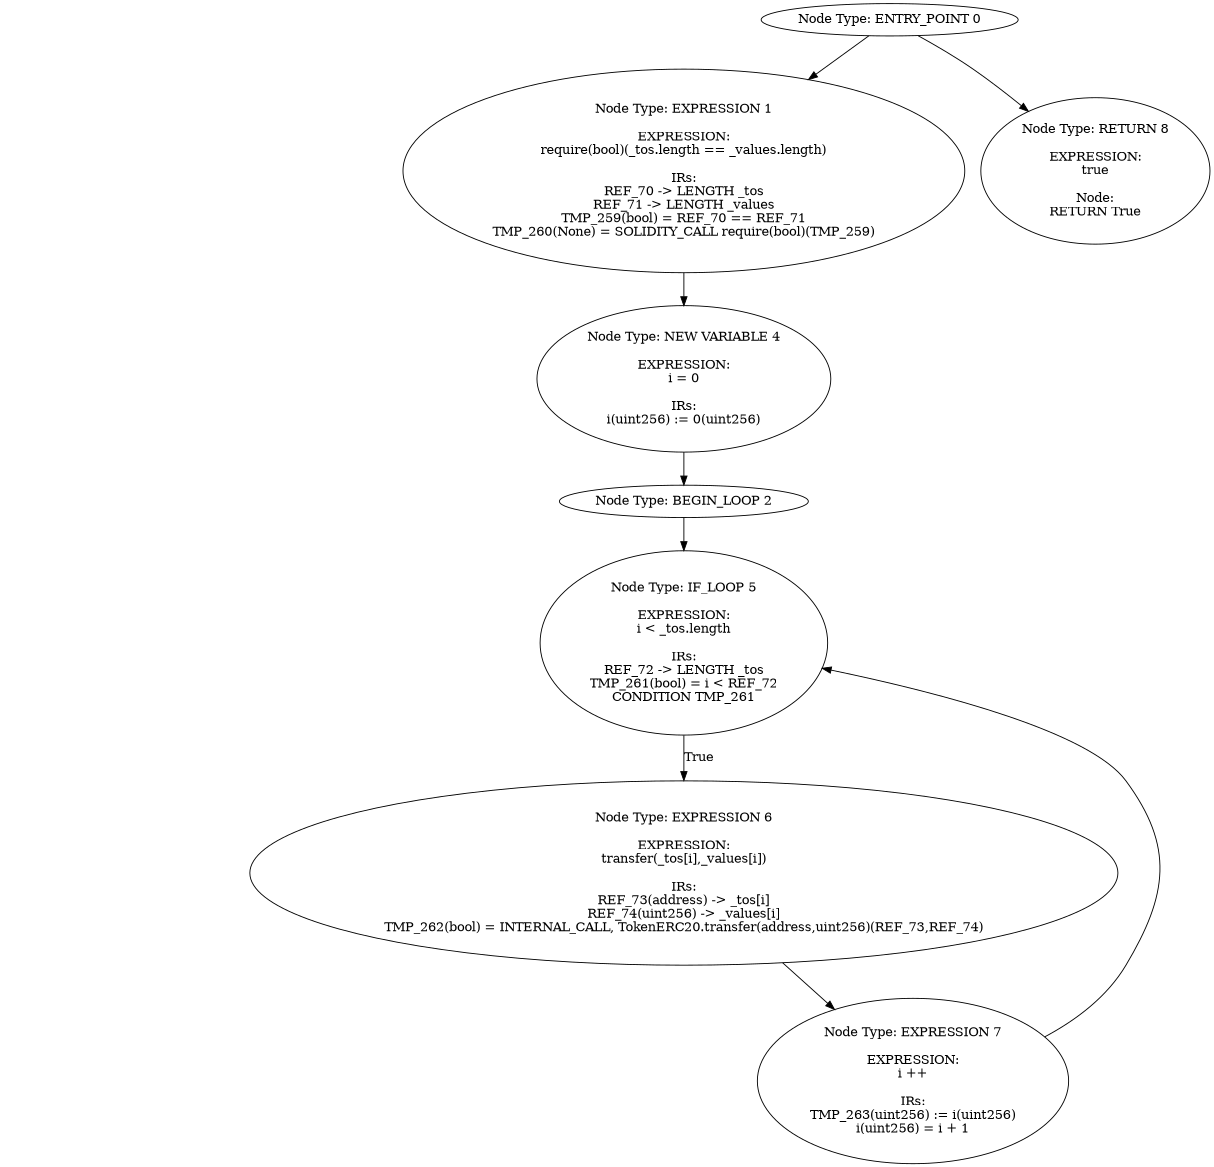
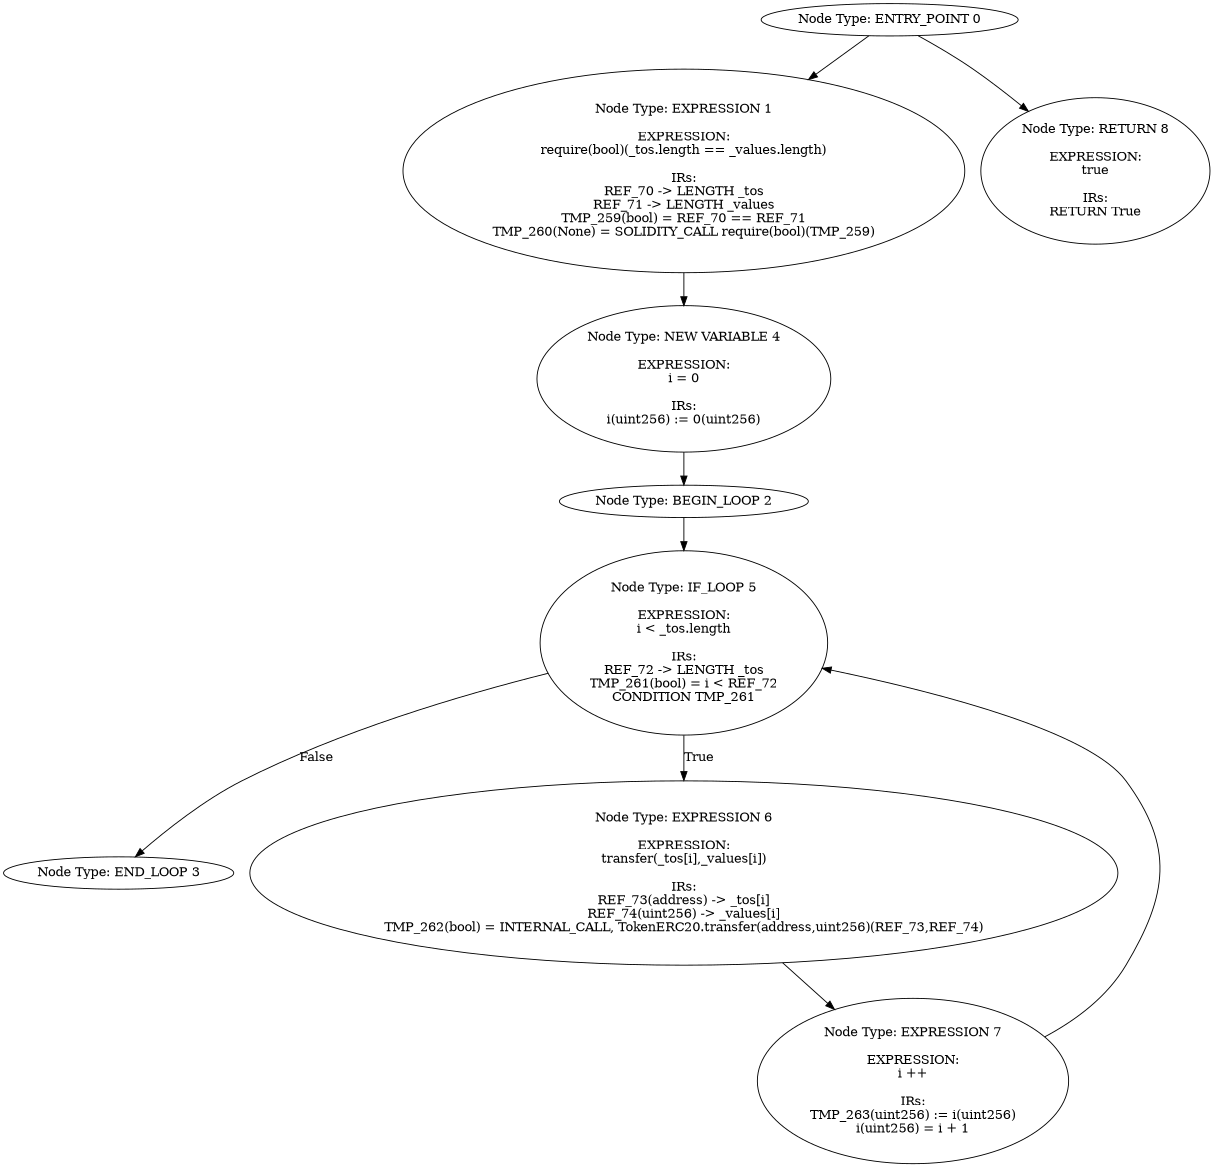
node "Node Type: RETURN 8 EXPRESSION: true Node: RETURN True": label "Node Type: RETURN 8 EXPRESSION: true Node: RETURN True" -> "Node Type: RETURN 8 EXPRESSION: true IRs: RETURN True"
node "Node Type: END_LOOP 3": added
